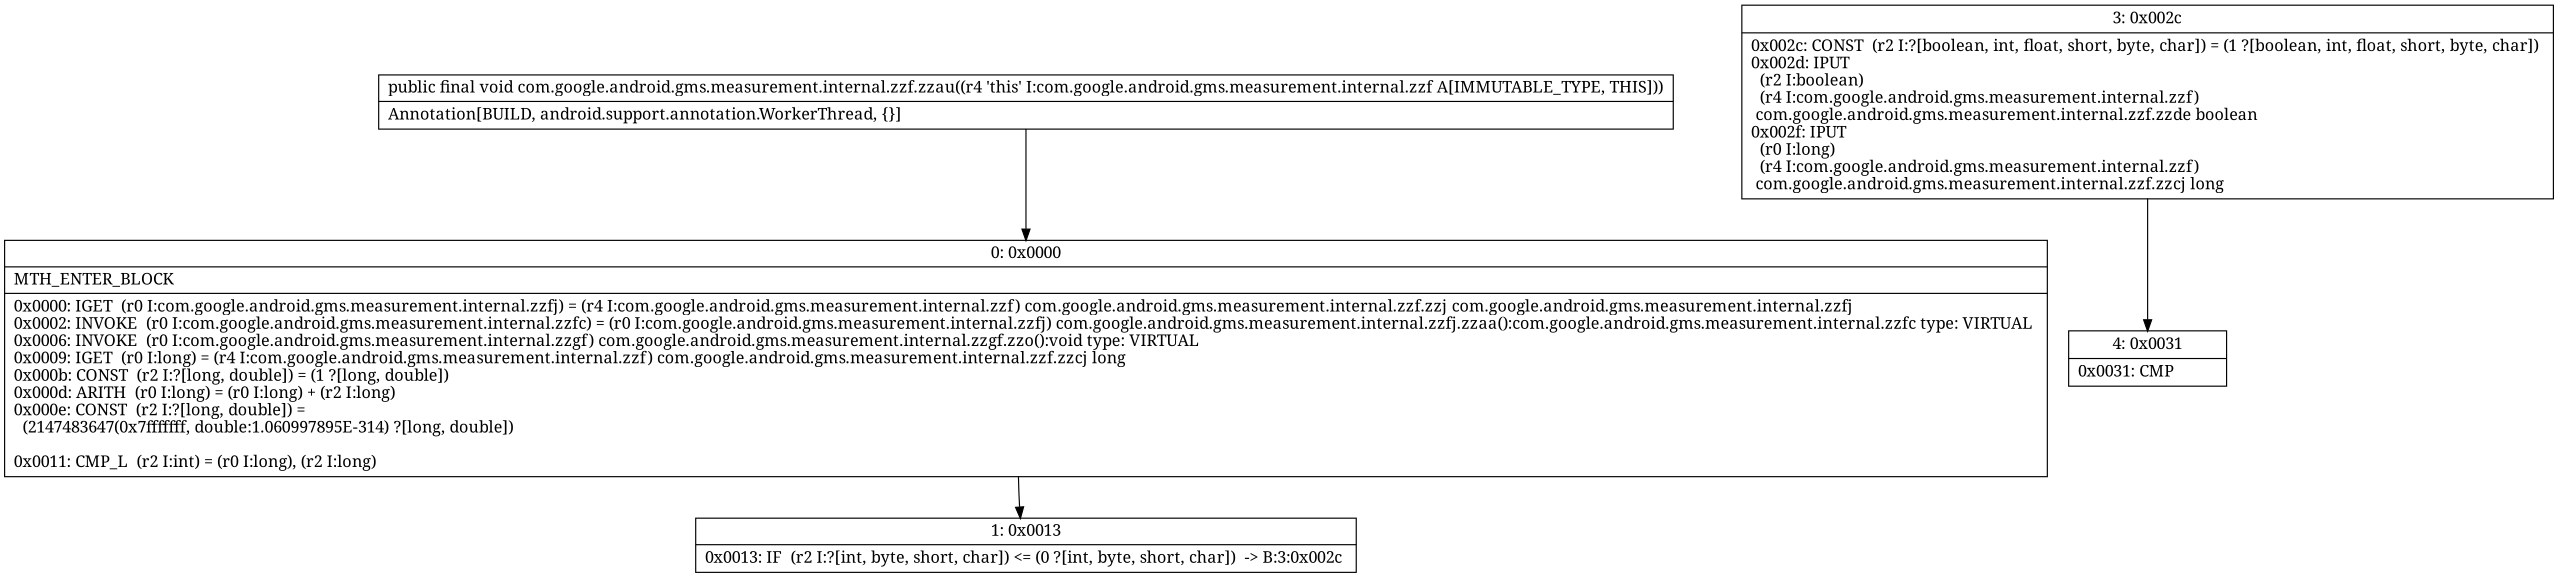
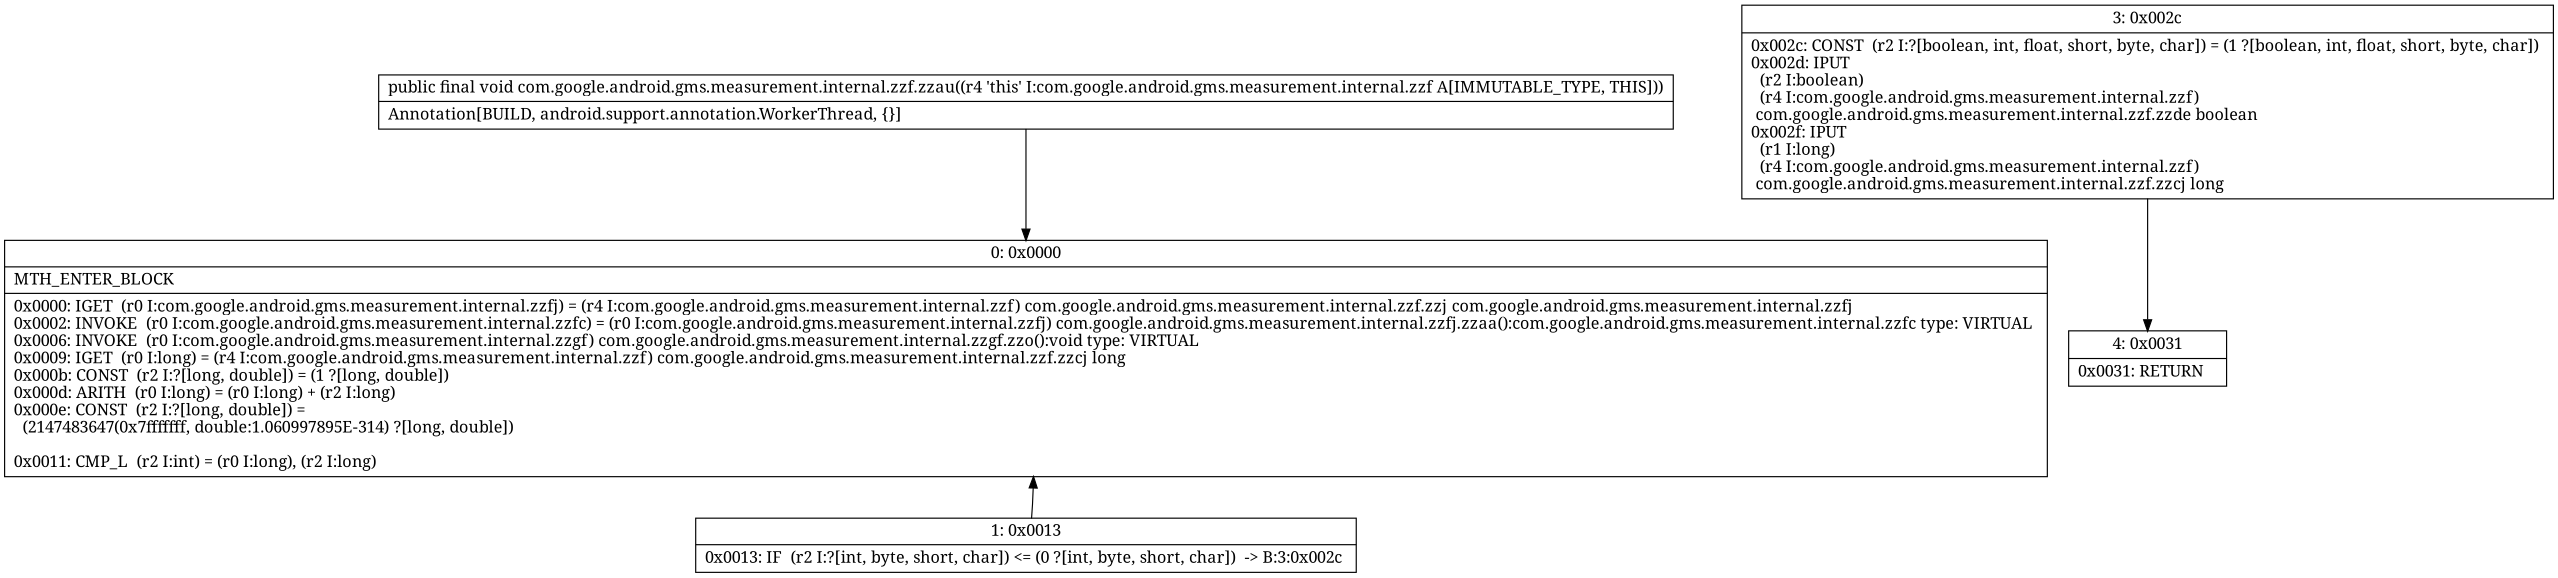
node "3: 0x002c": text "(r0 I:long)" -> "(r1 I:long)"
node "4: 0x0031": text "0x0031: CMP" -> "0x0031: RETURN"
edge "0: 0x0000" -> "1: 0x0013": reversed
